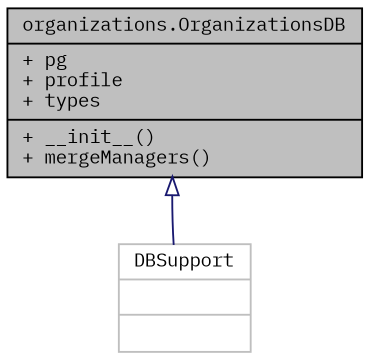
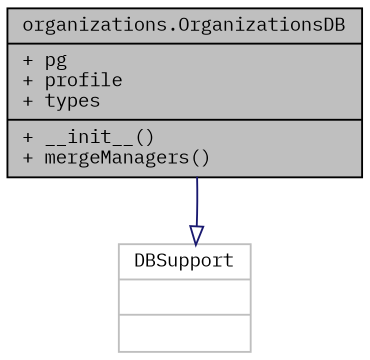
edge "DBSupport" -> "organizations.OrganizationsDB": reversed
